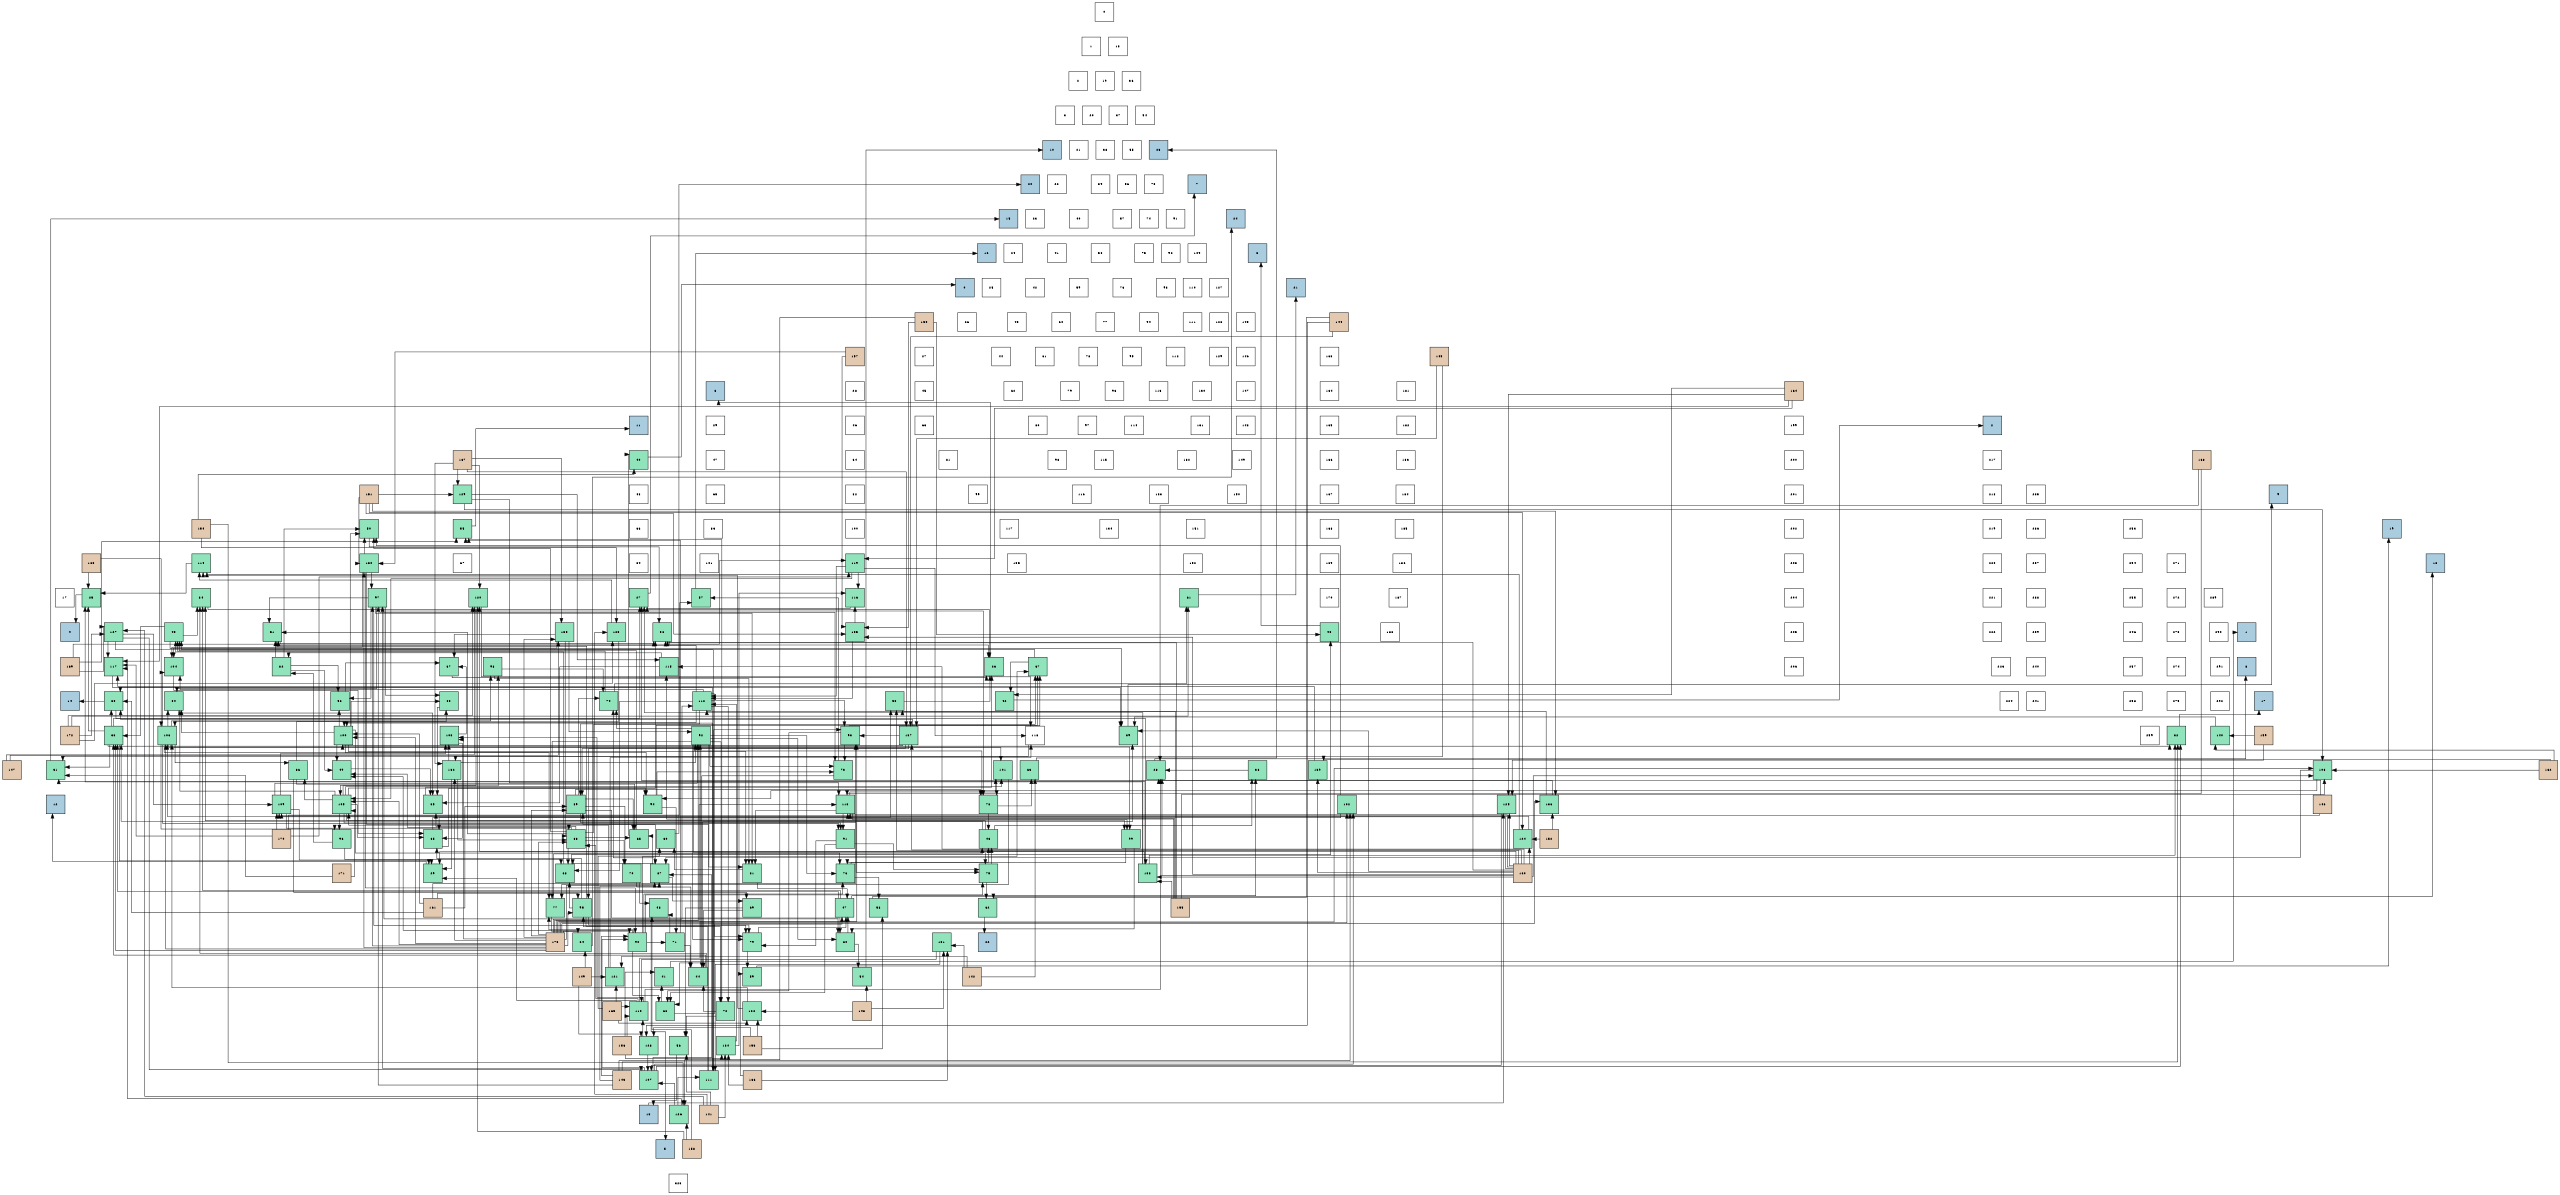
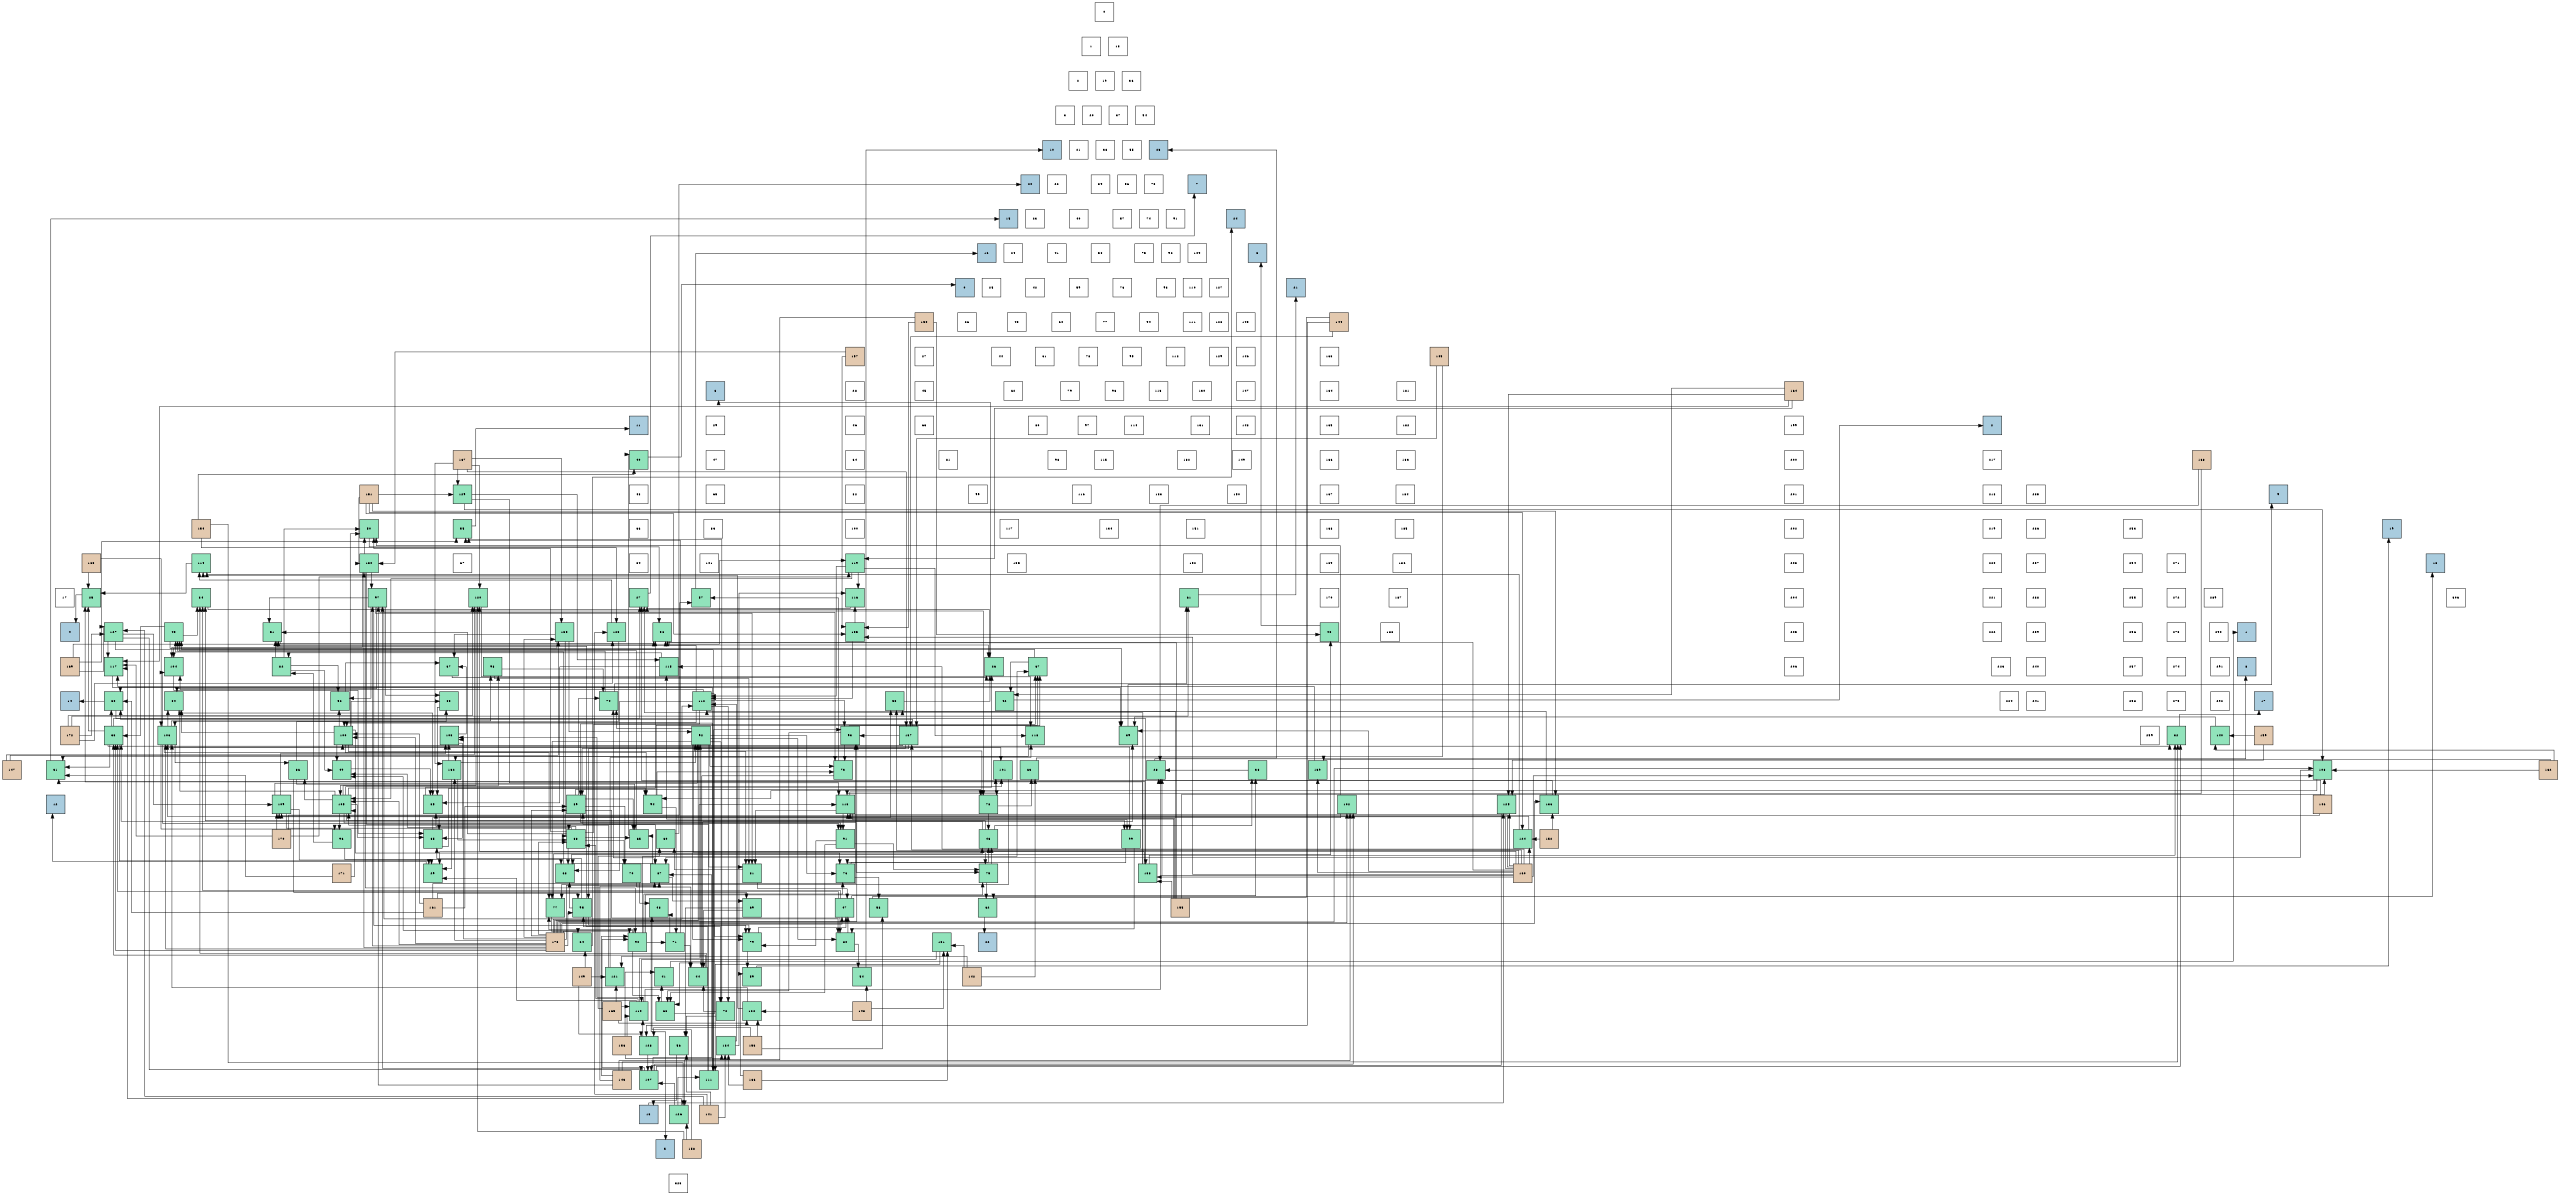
node "306": added
node "246": label "246" -> "256"
node "118": fillcolor #ffffff -> #91e3bb
